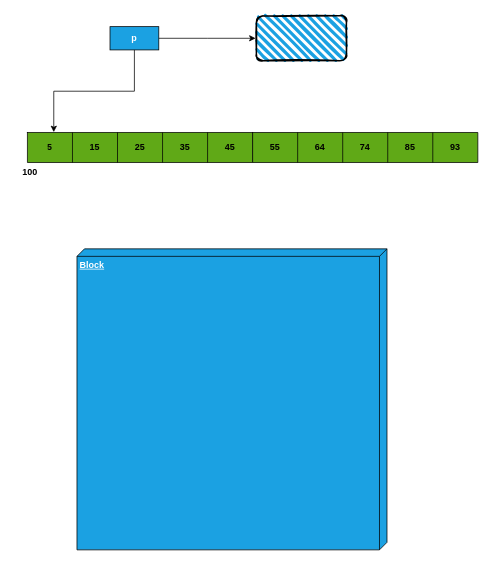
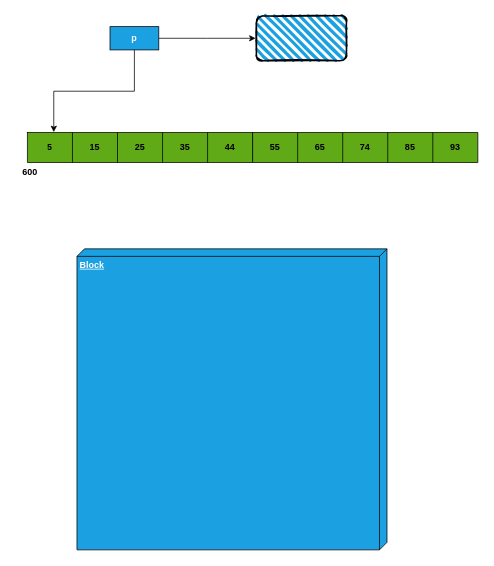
node "45": label "45" -> "44"
node "64": label "64" -> "65"
node "100": label "100" -> "600"
